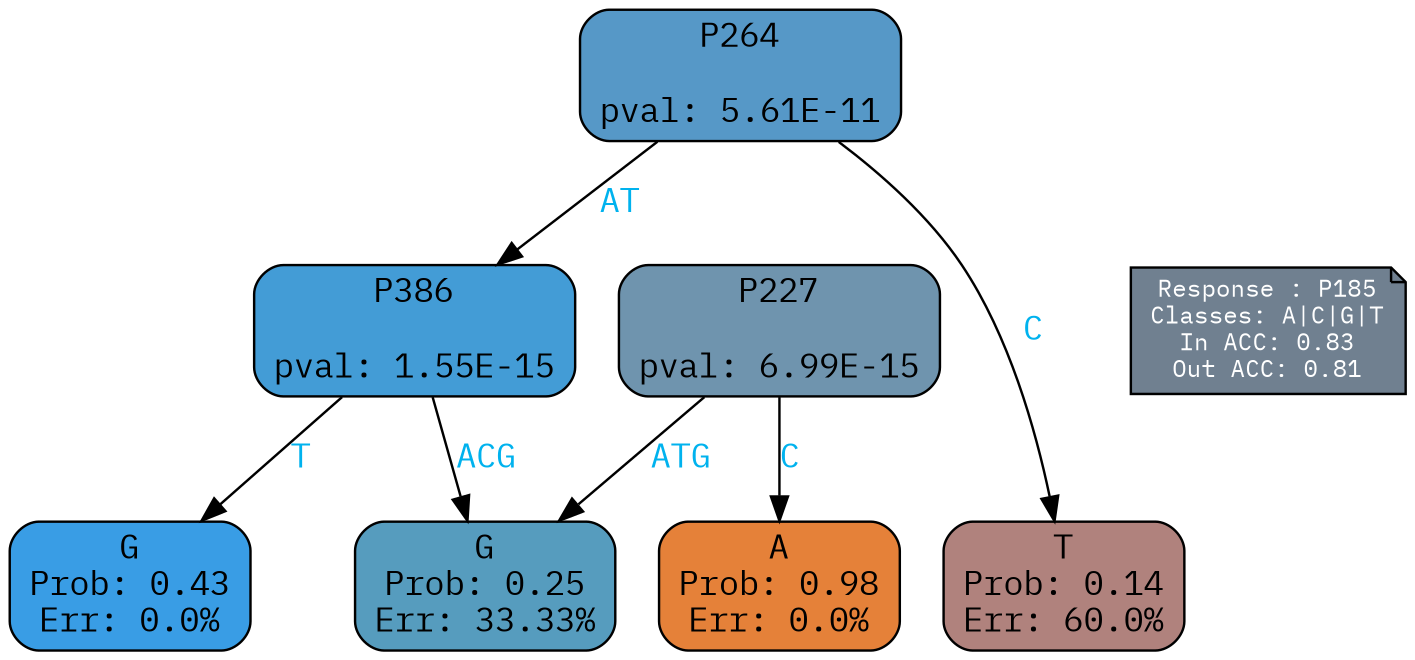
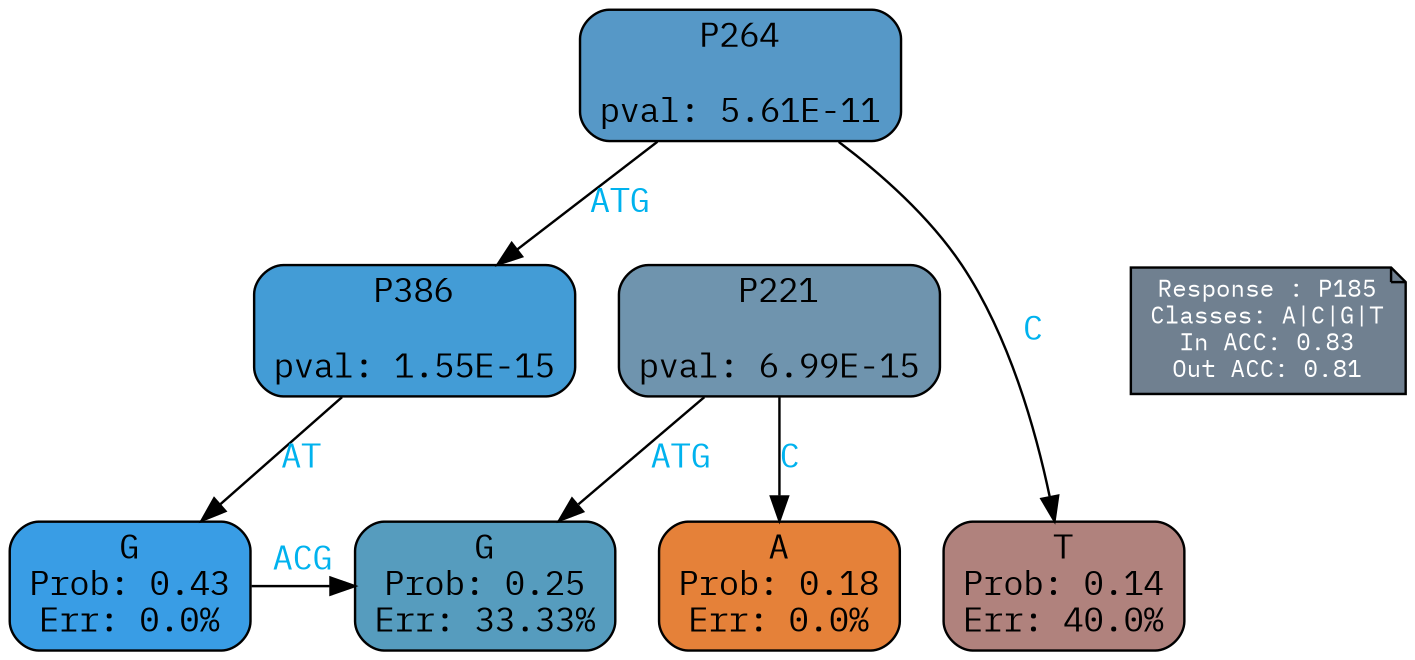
edge "P264 pval: 5.61E-11" -> "P386 pval: 1.55E-15": label "AT" -> "ATG"
node "P227 pval: 6.99E-15": label "P227 pval: 6.99E-15" -> "P221 pval: 6.99E-15"
edge "P386 pval: 1.55E-15" -> "G Prob: 0.25 Err: 33.33%": now "G Prob: 0.43 Err: 0.0%" -> "G Prob: 0.25 Err: 33.33%"
edge "P386 pval: 1.55E-15" -> "G Prob: 0.43 Err: 0.0%": label "T" -> "AT"
node "A Prob: 0.98 Err: 0.0%": label "A Prob: 0.98 Err: 0.0%" -> "A Prob: 0.18 Err: 0.0%"
node "T Prob: 0.14 Err: 60.0%": label "T Prob: 0.14 Err: 60.0%" -> "T Prob: 0.14 Err: 40.0%"
